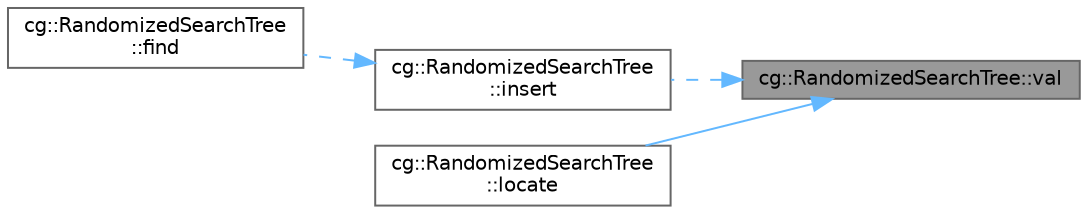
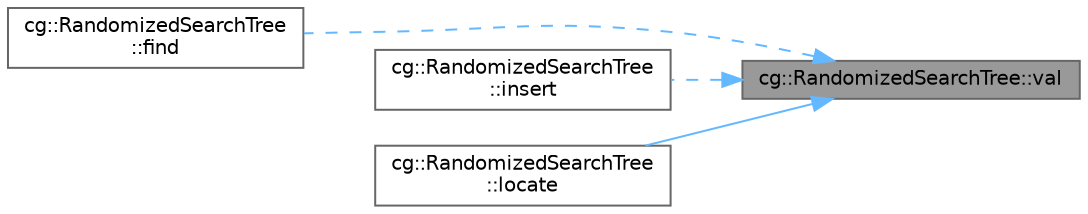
edge "cg::RandomizedSearchTree ::find" -> "cg::RandomizedSearchTree ::insert": now "cg::RandomizedSearchTree ::find" -> "cg::RandomizedSearchTree::val"
